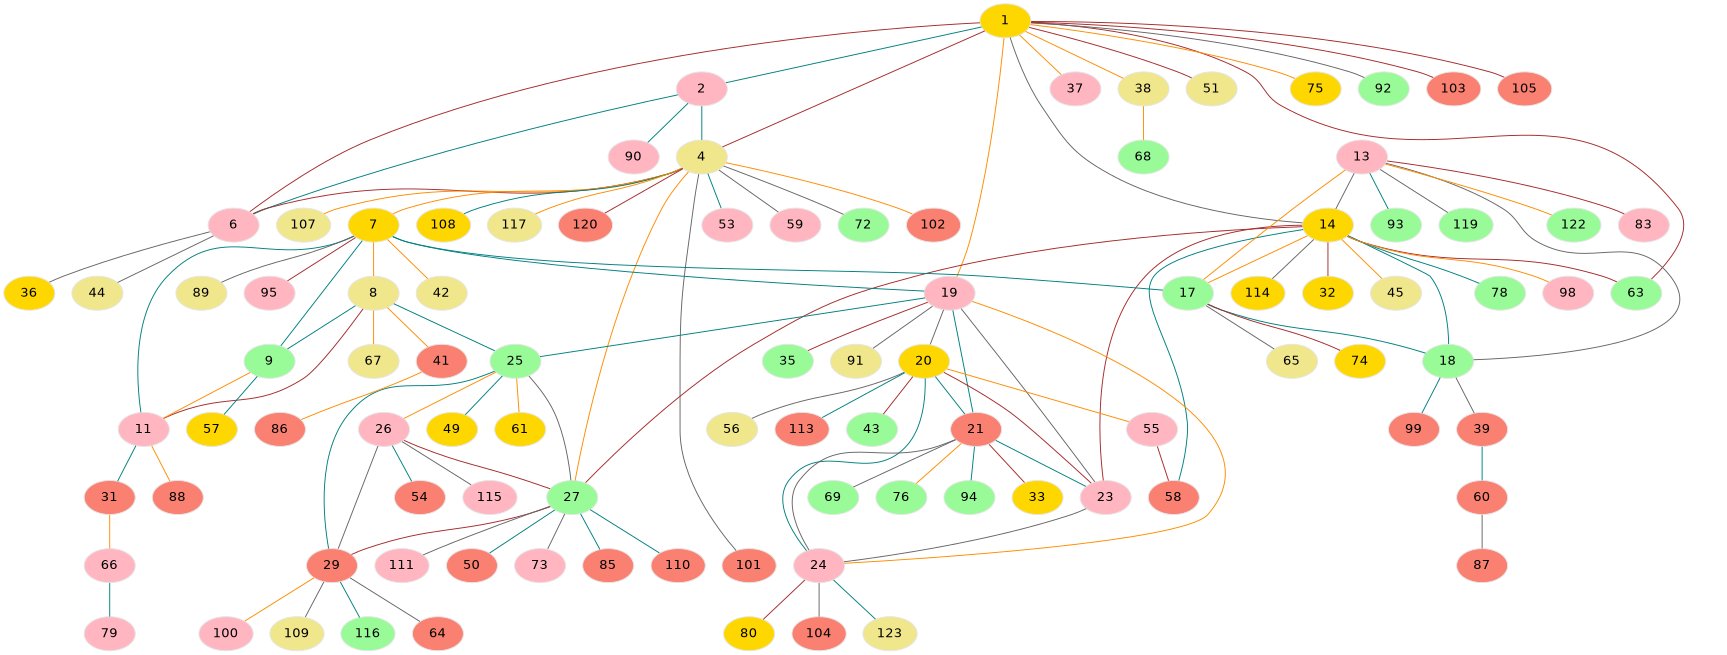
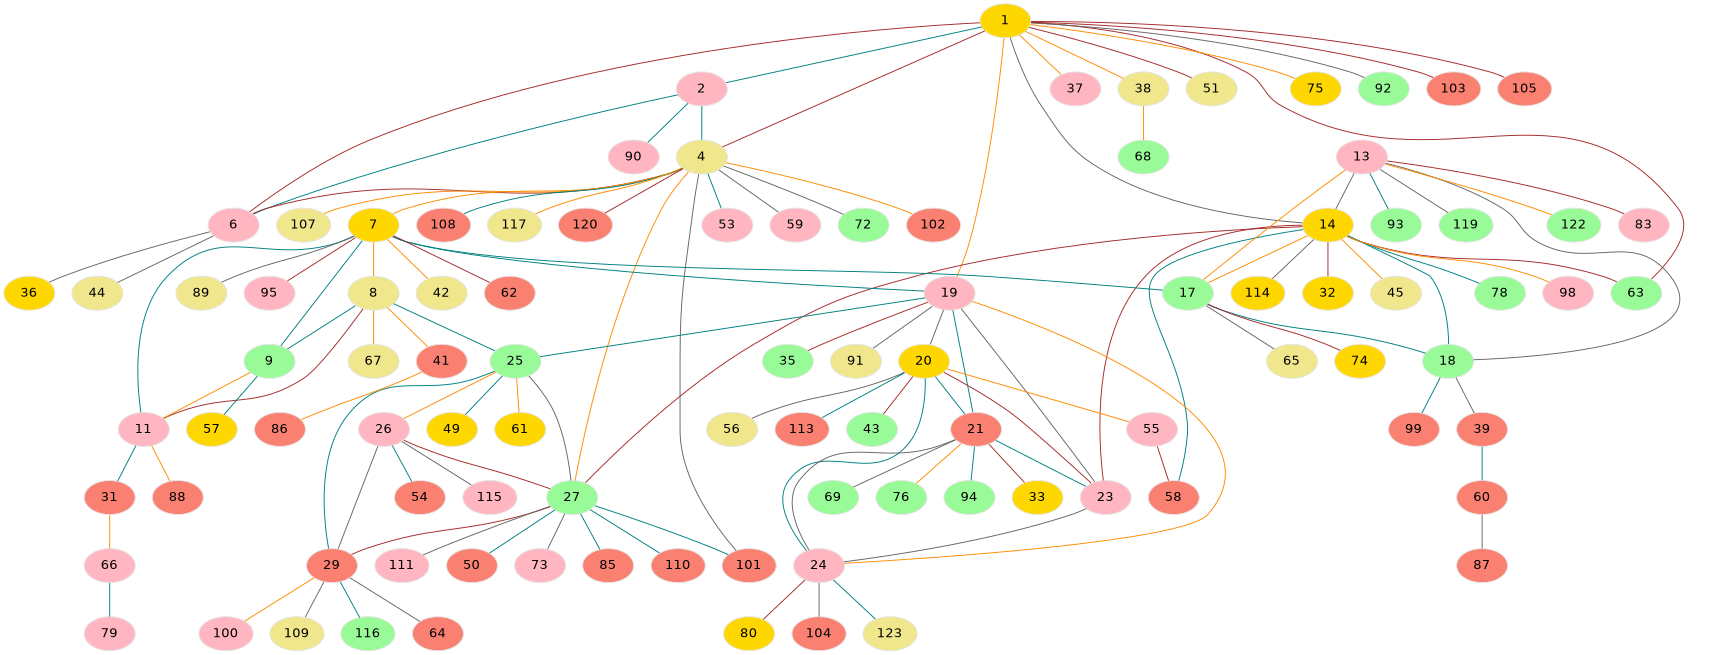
node "108": fillcolor gold -> salmon
node "62": added
edge "27" -- "101": added
